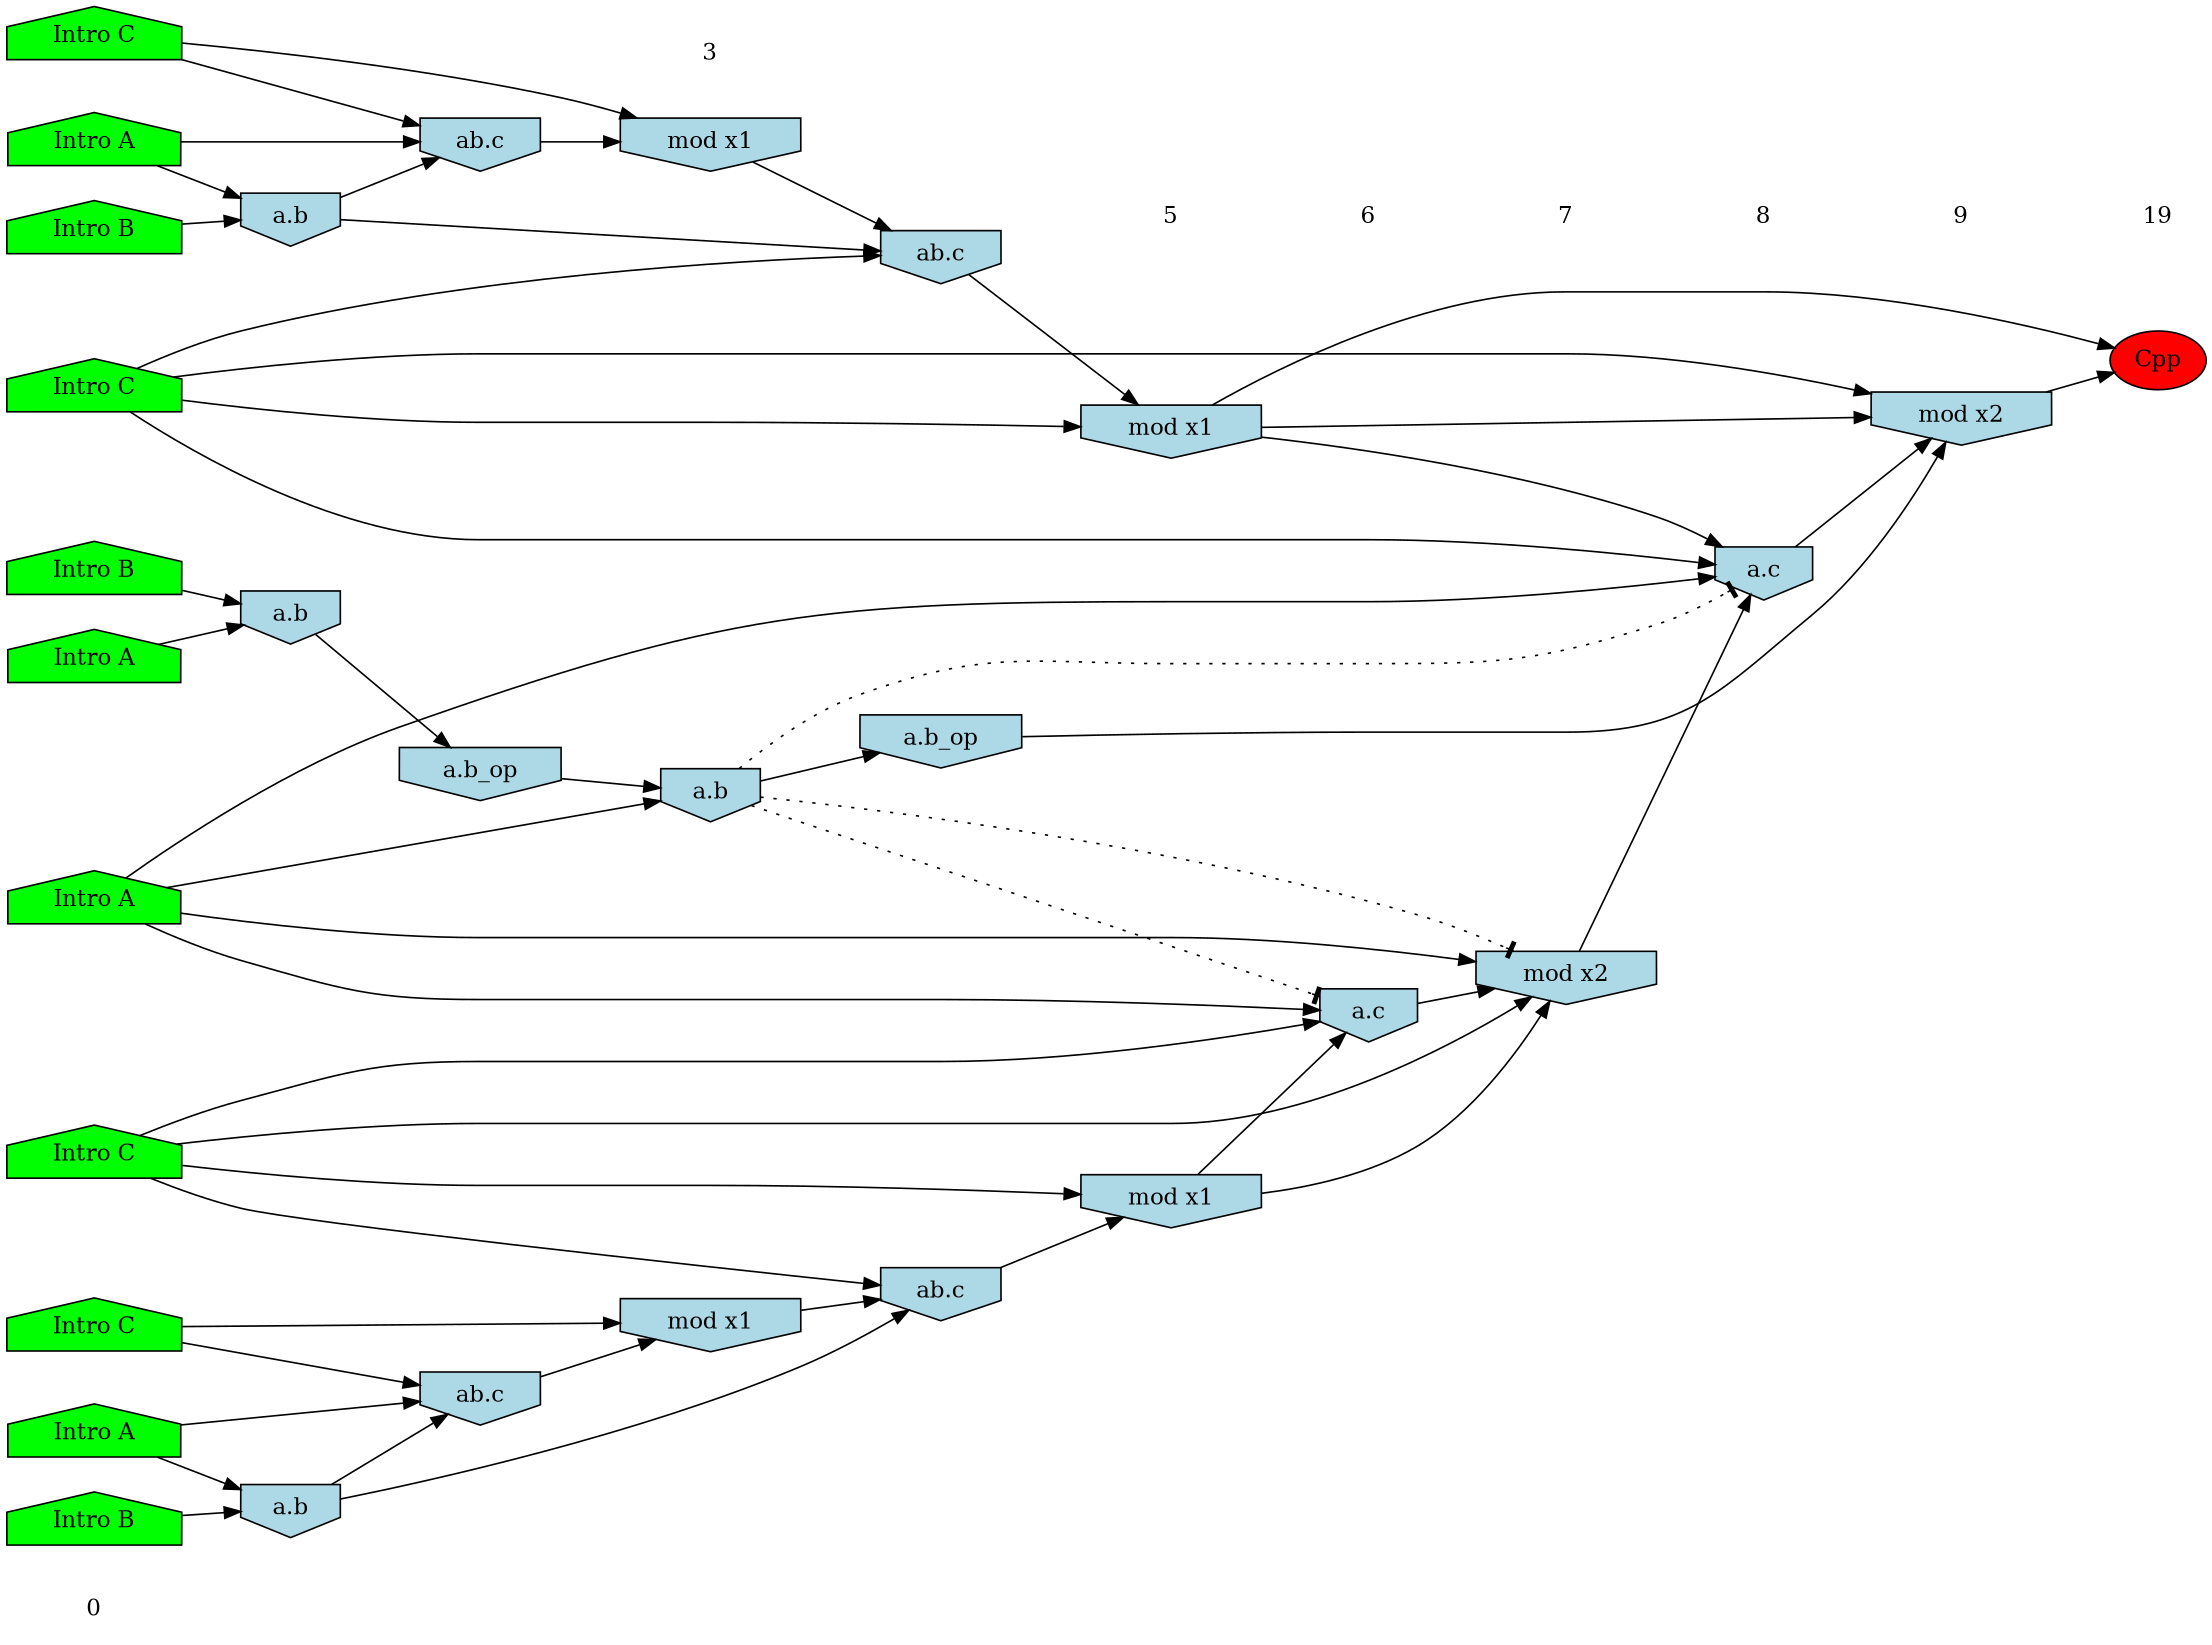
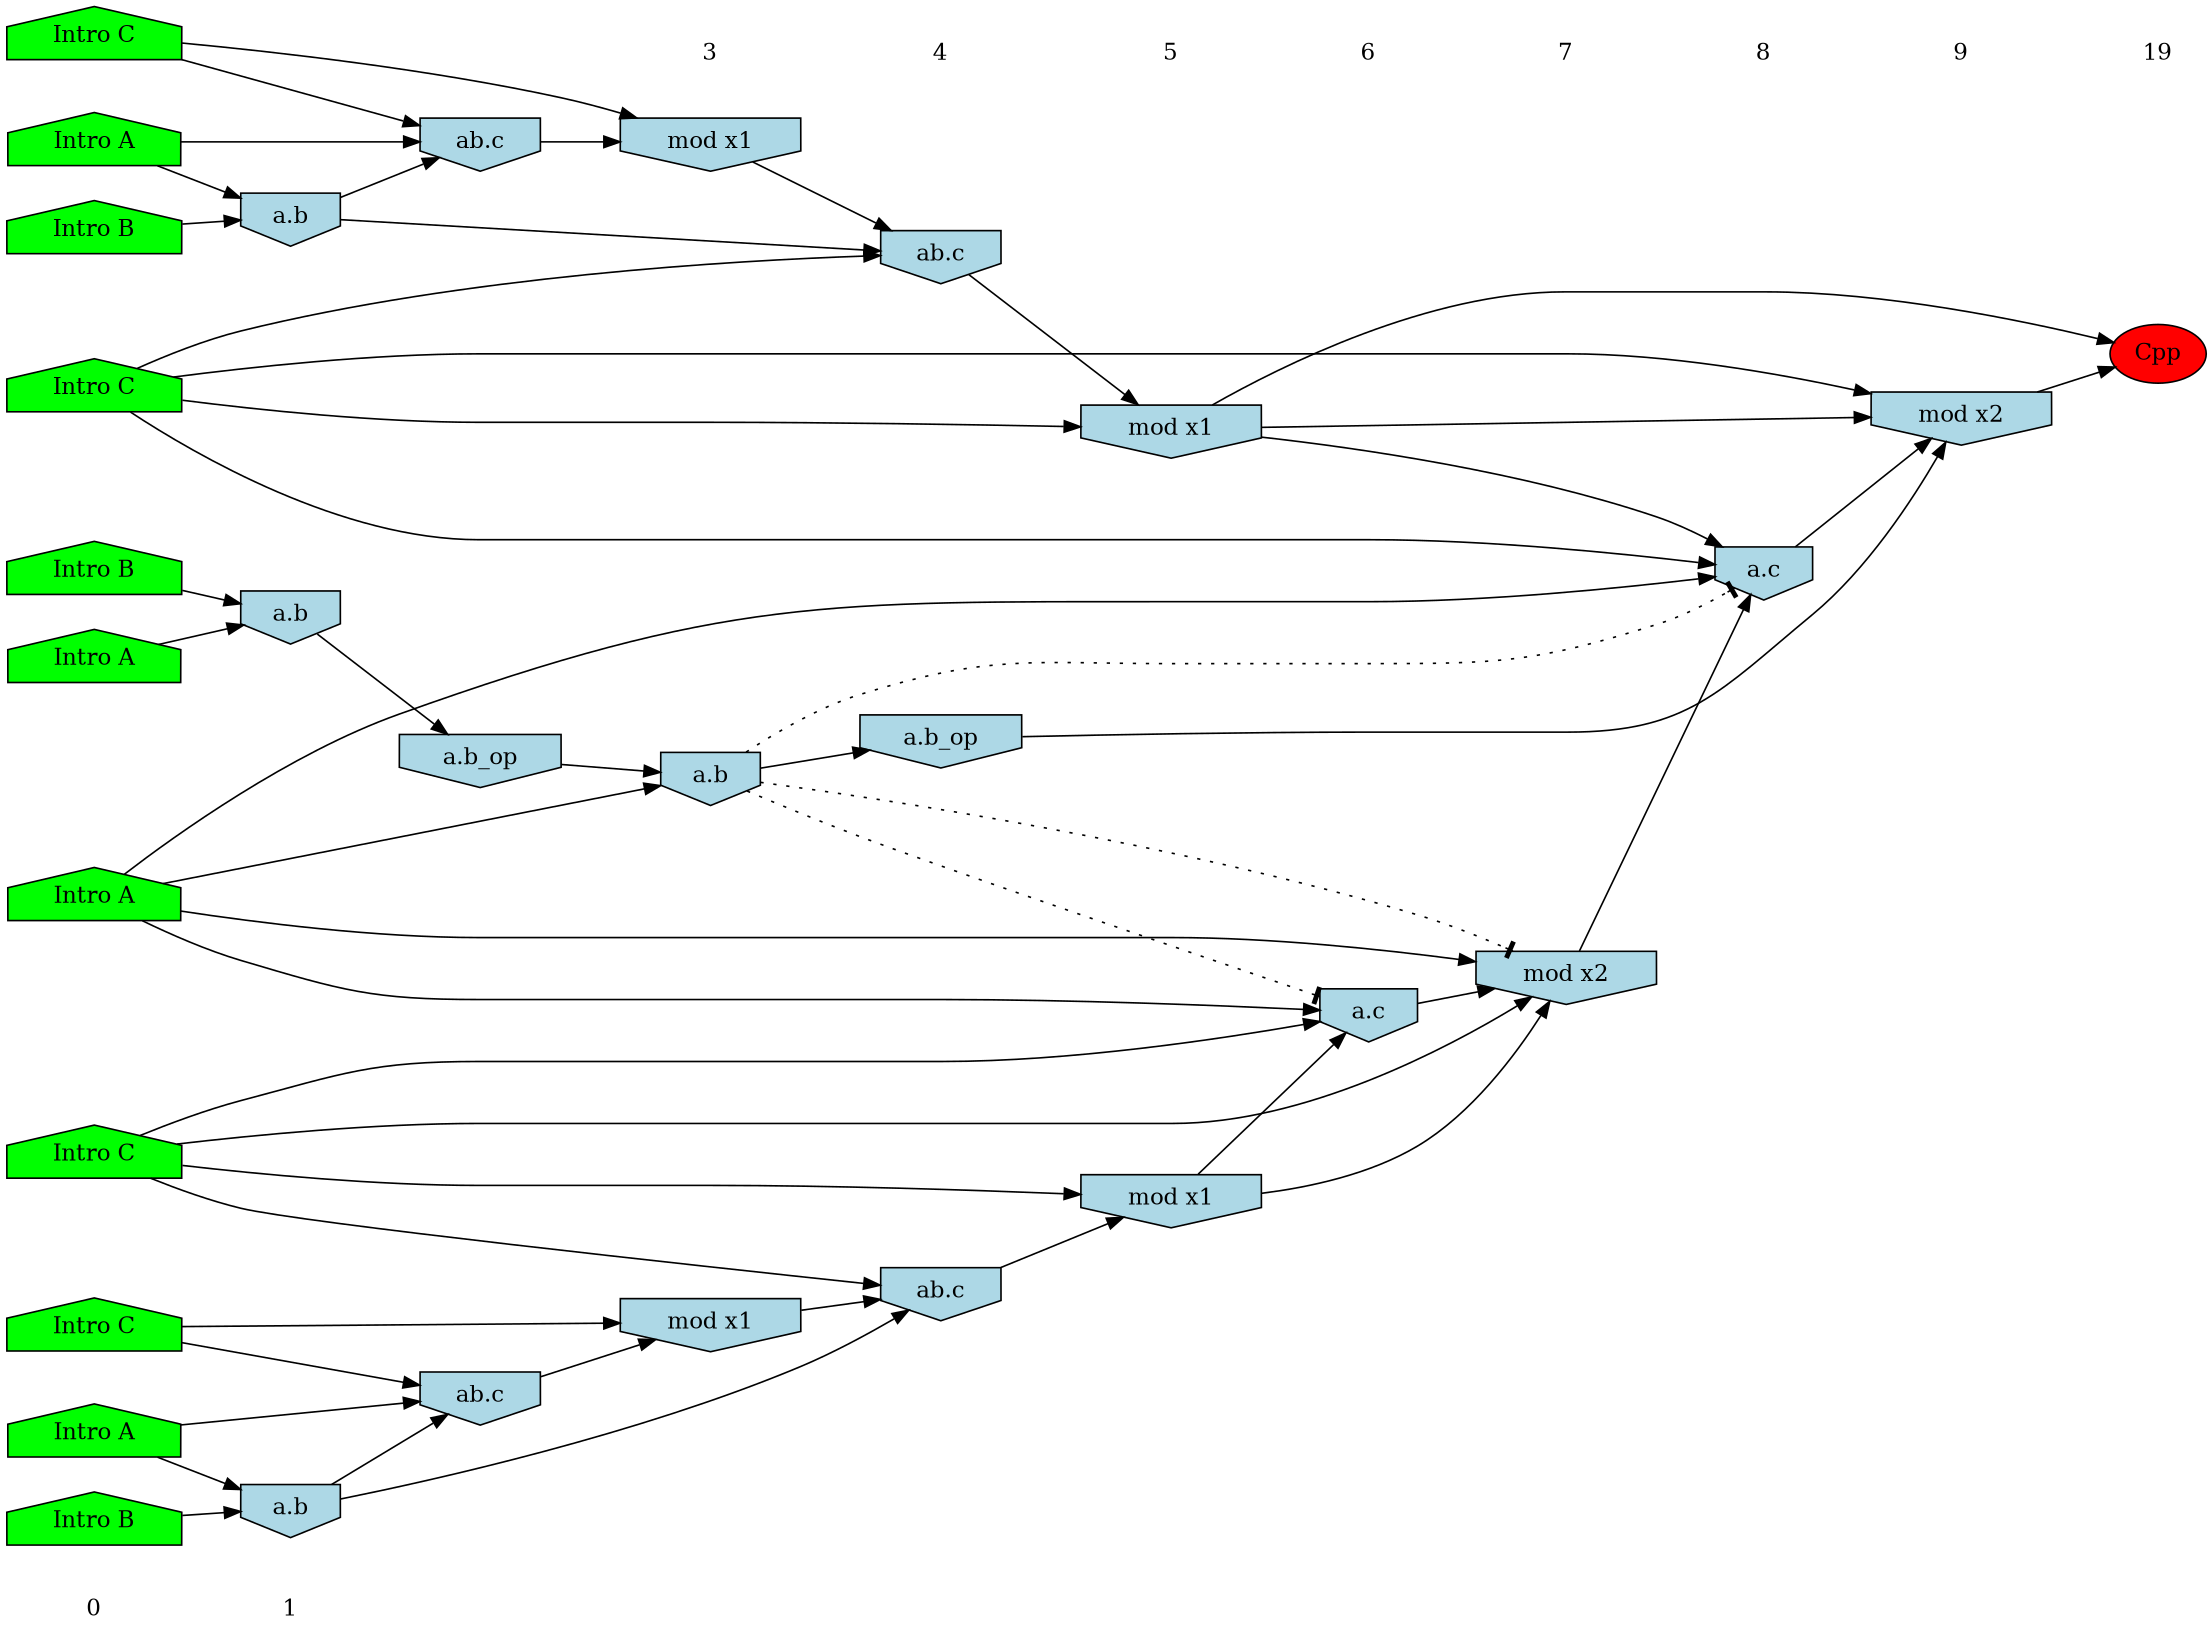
node "4": added
node "1": added
